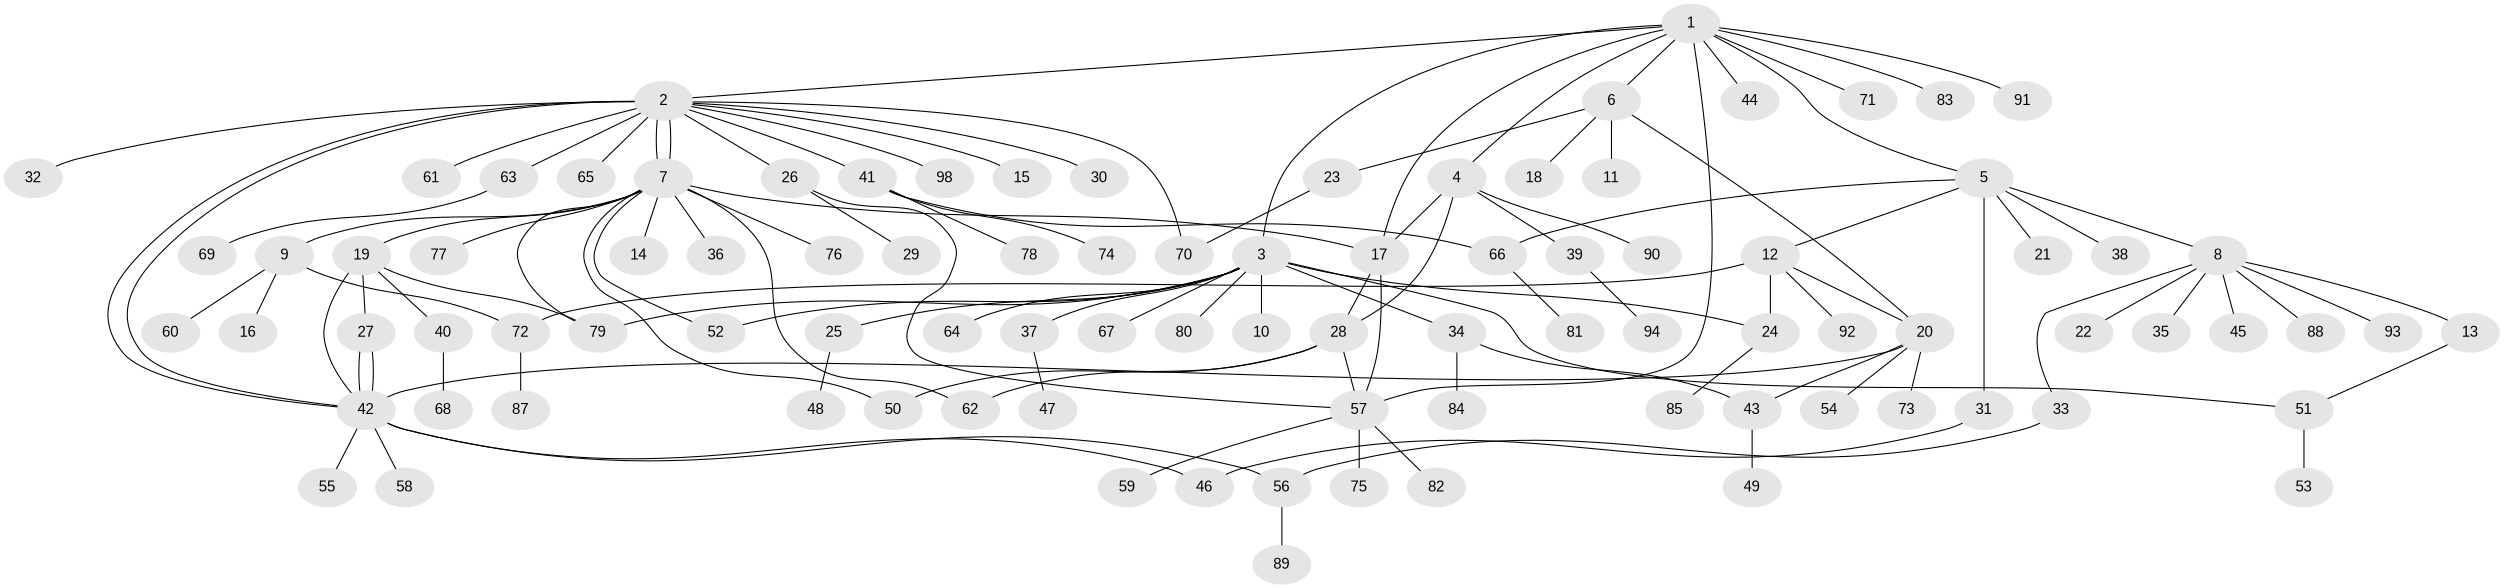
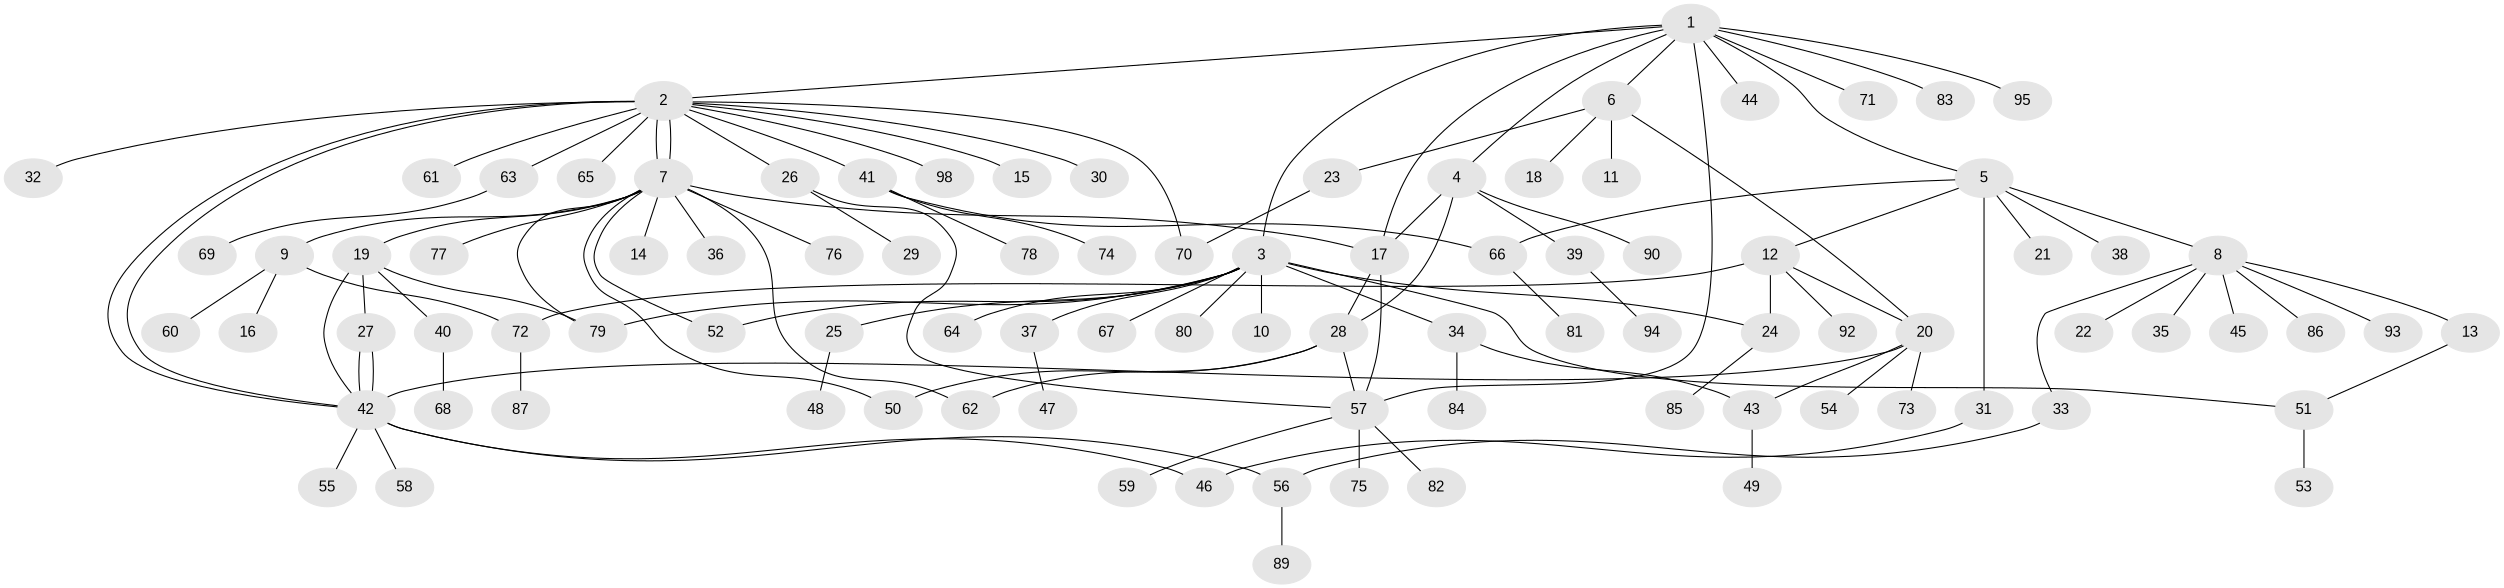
node "91": label "91" -> "95"
node "88": label "88" -> "86"
